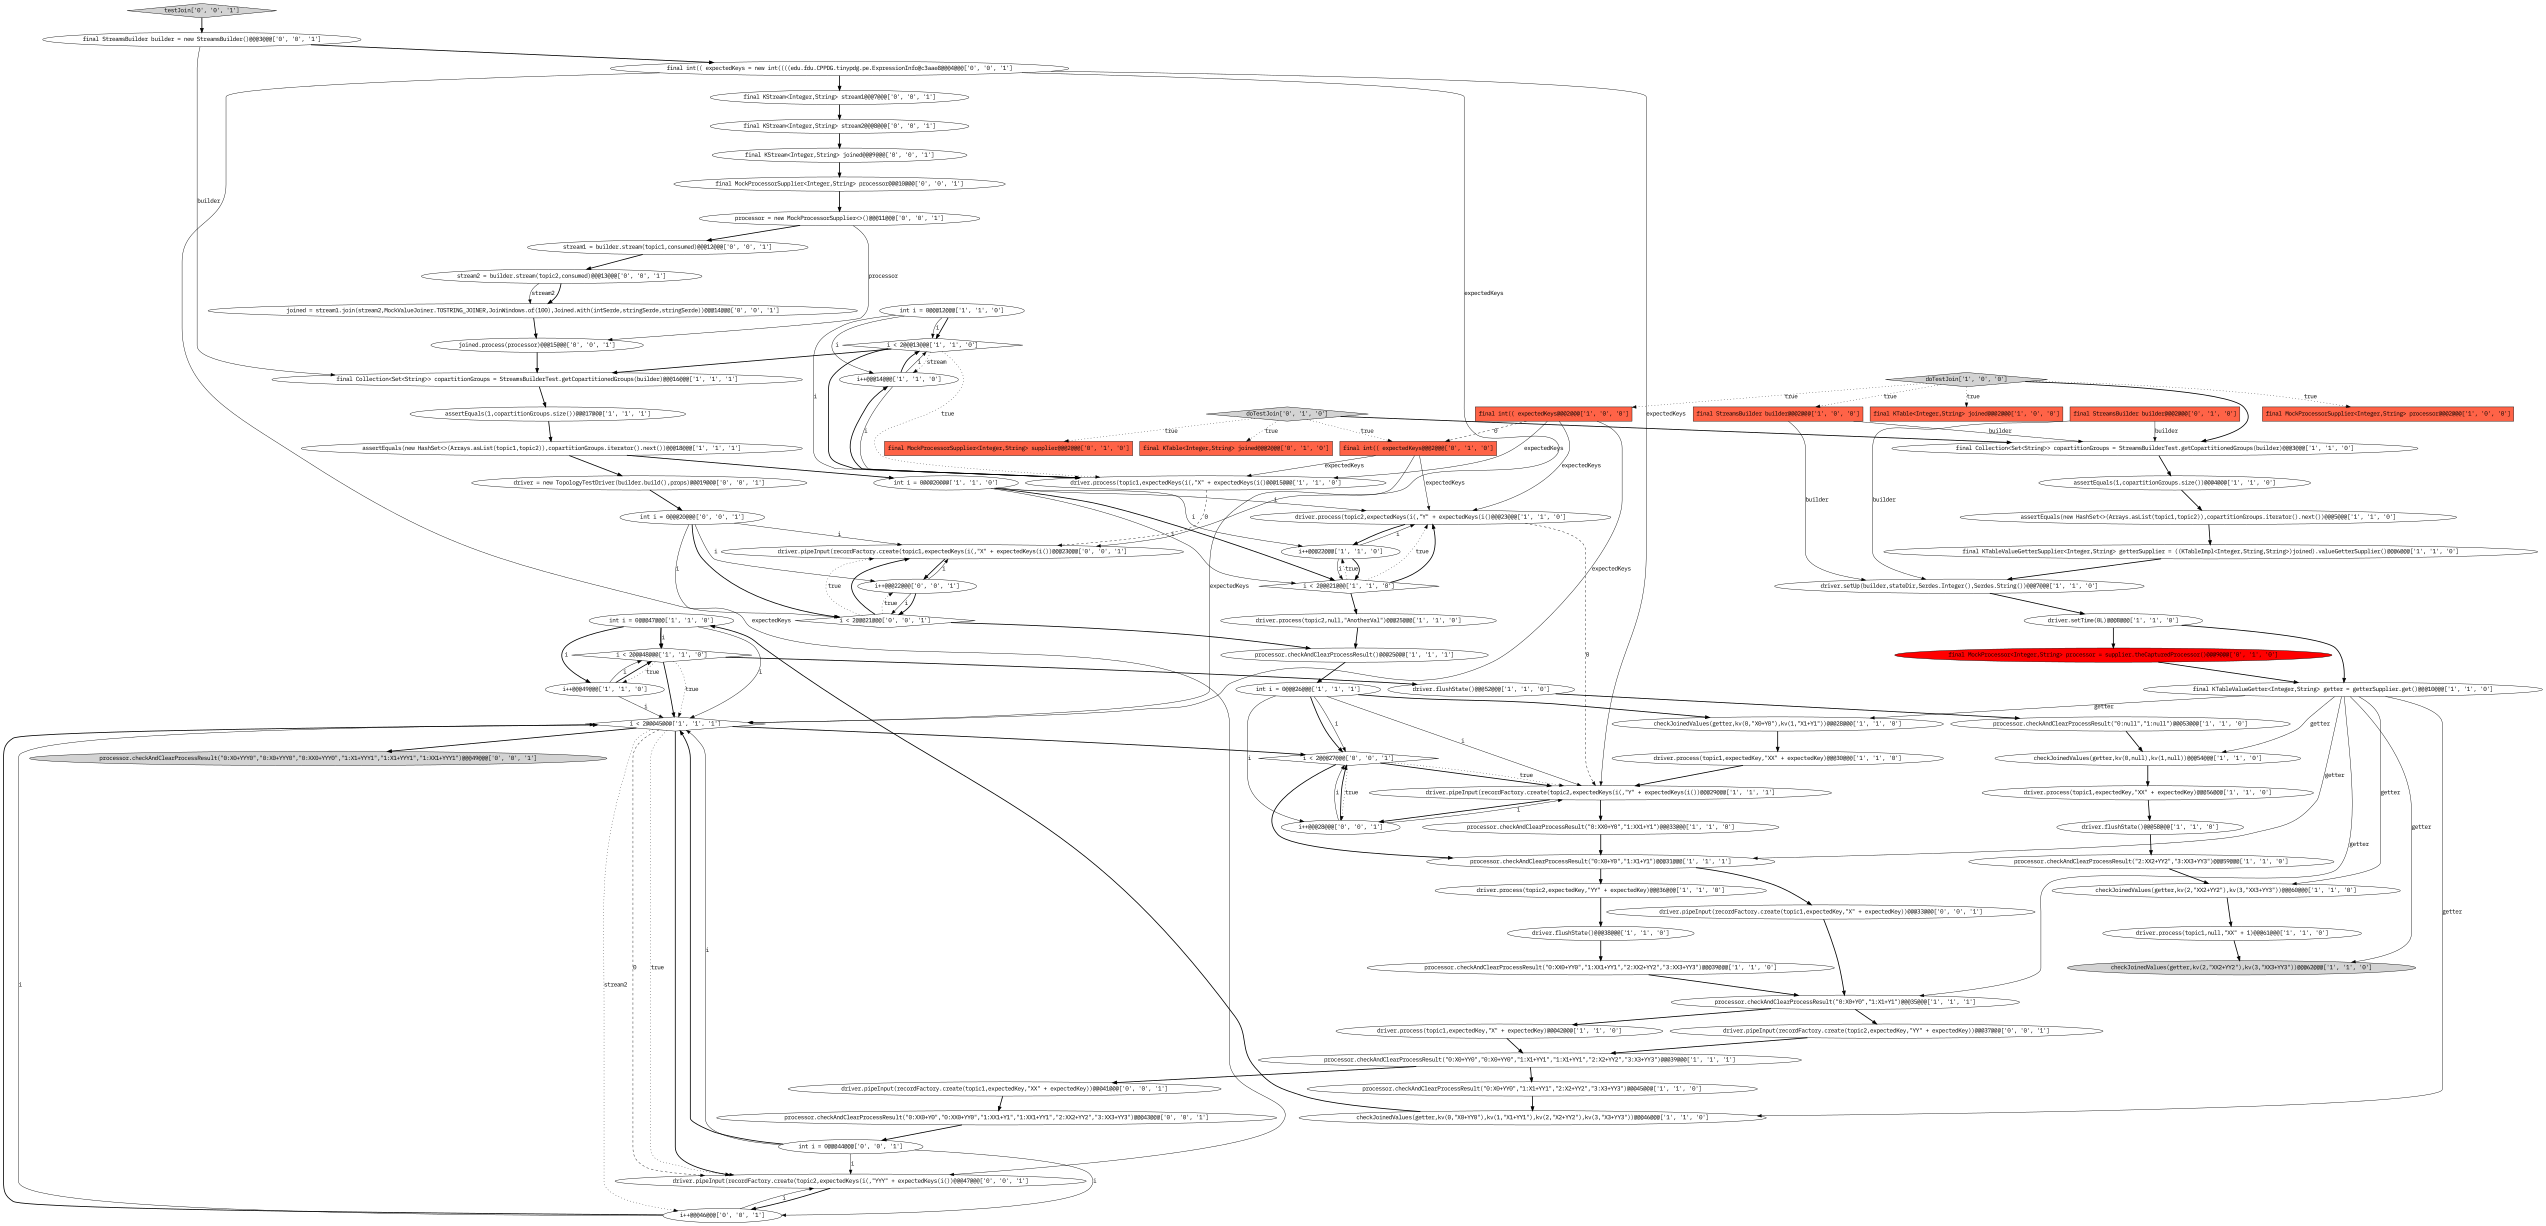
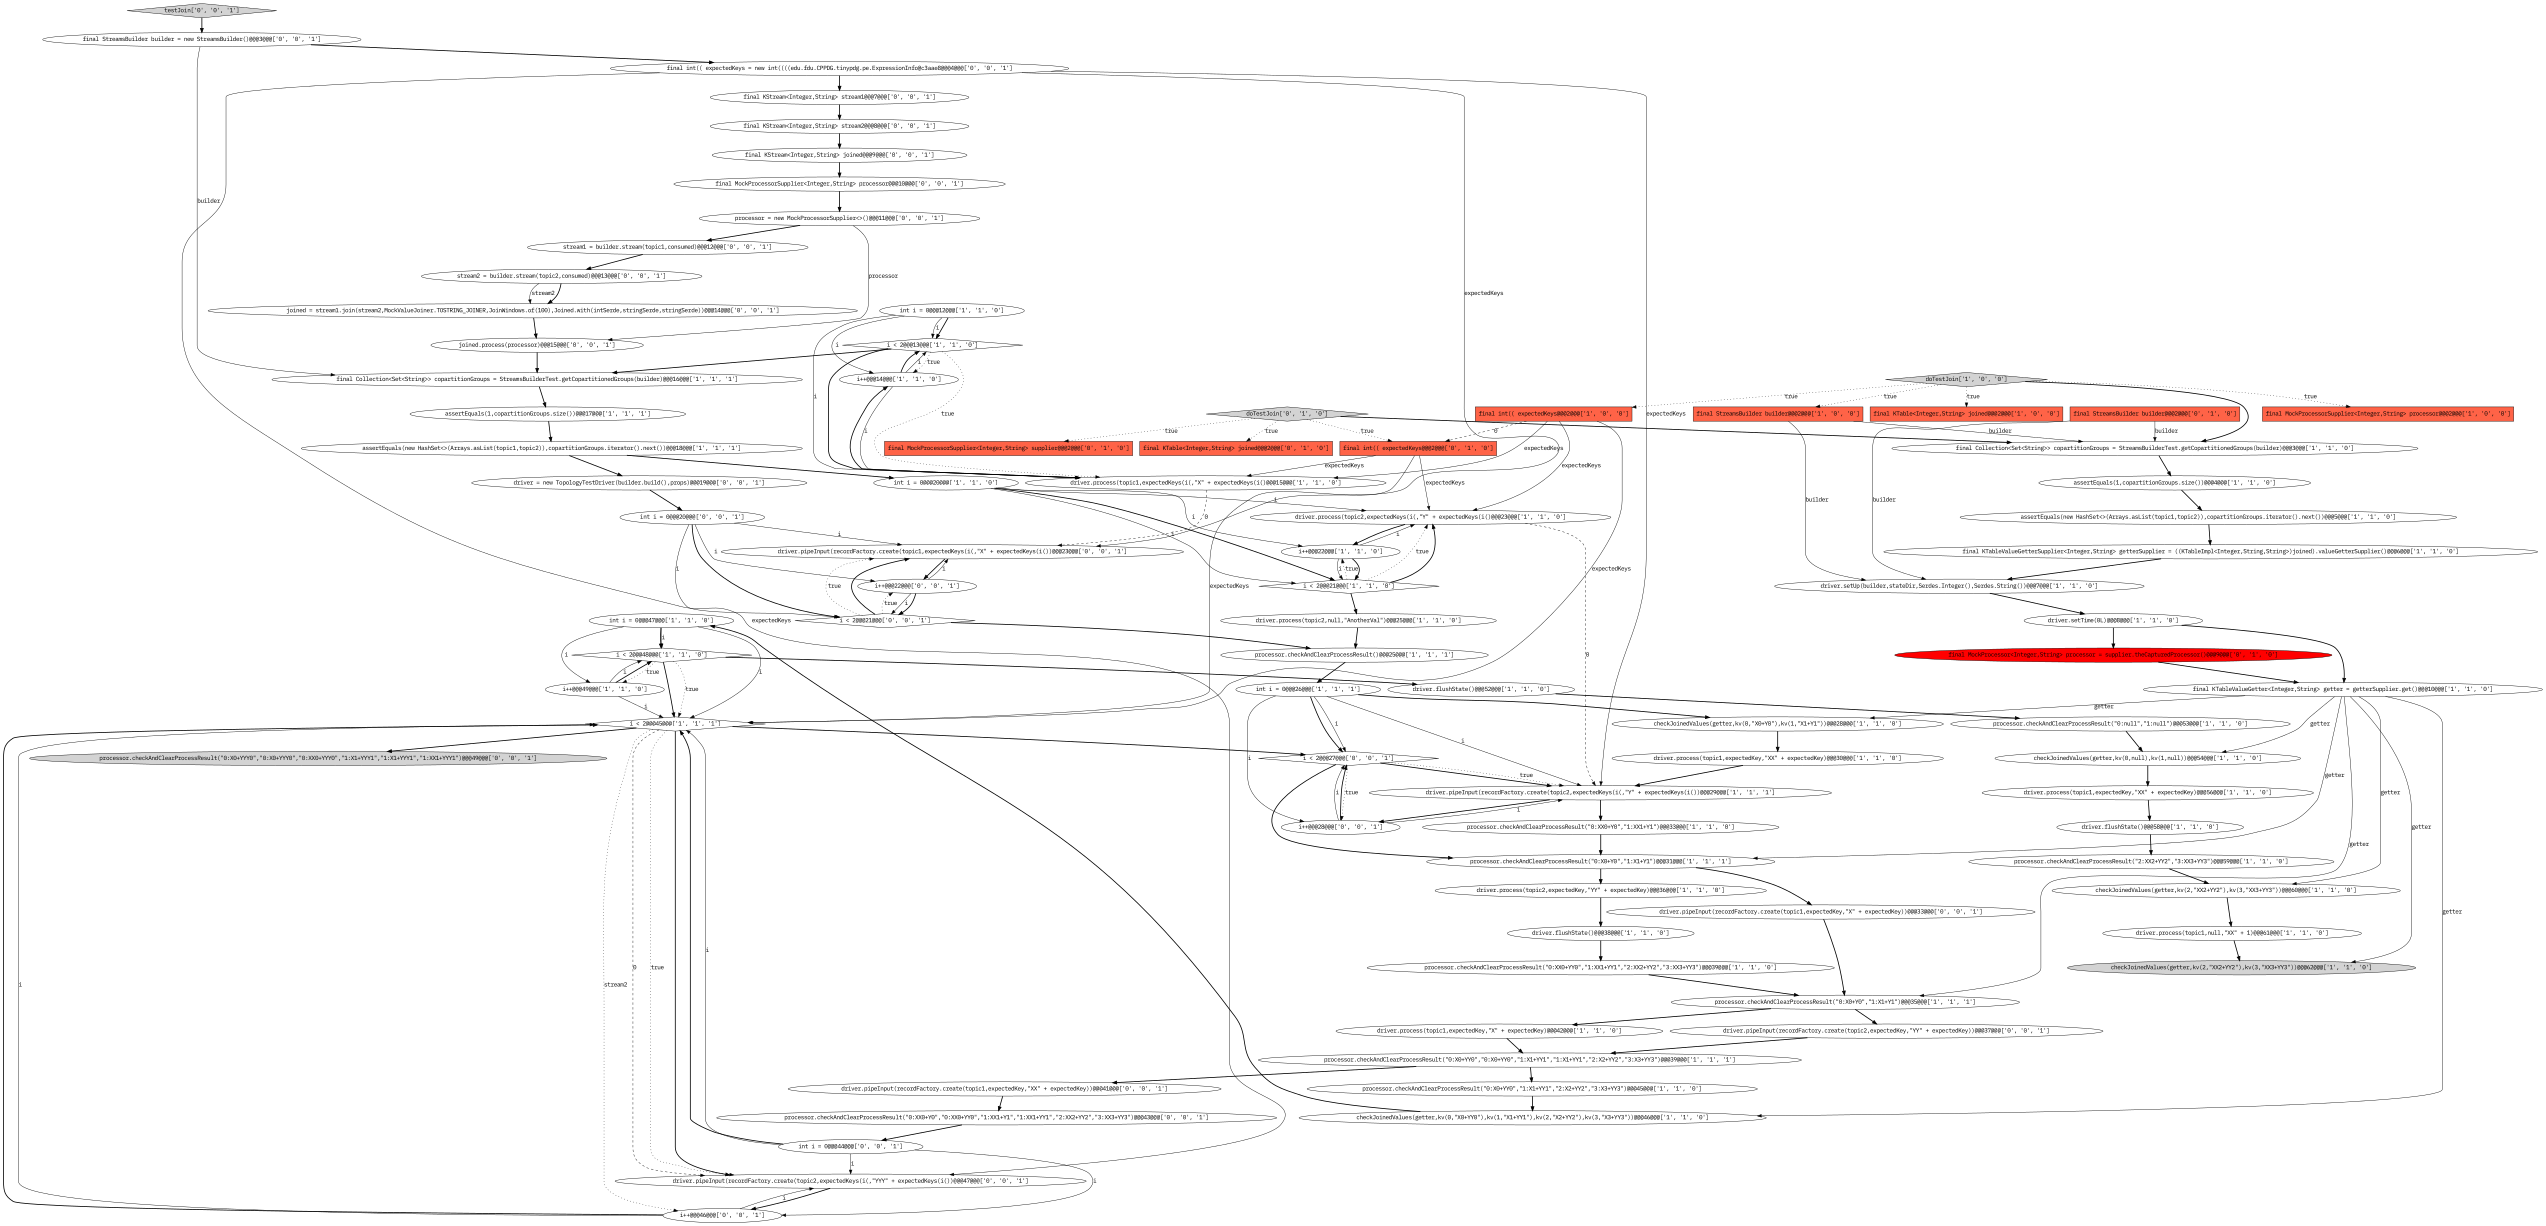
edge "i < 2@@@13@@@['1', '1', '0']" -> "i++@@@14@@@['1', '1', '0']": label "stream" -> "true"
edge "int i = 0@@@47@@@['1', '1', '0']" -> "i++@@@49@@@['1', '1', '0']": style bold -> solid
